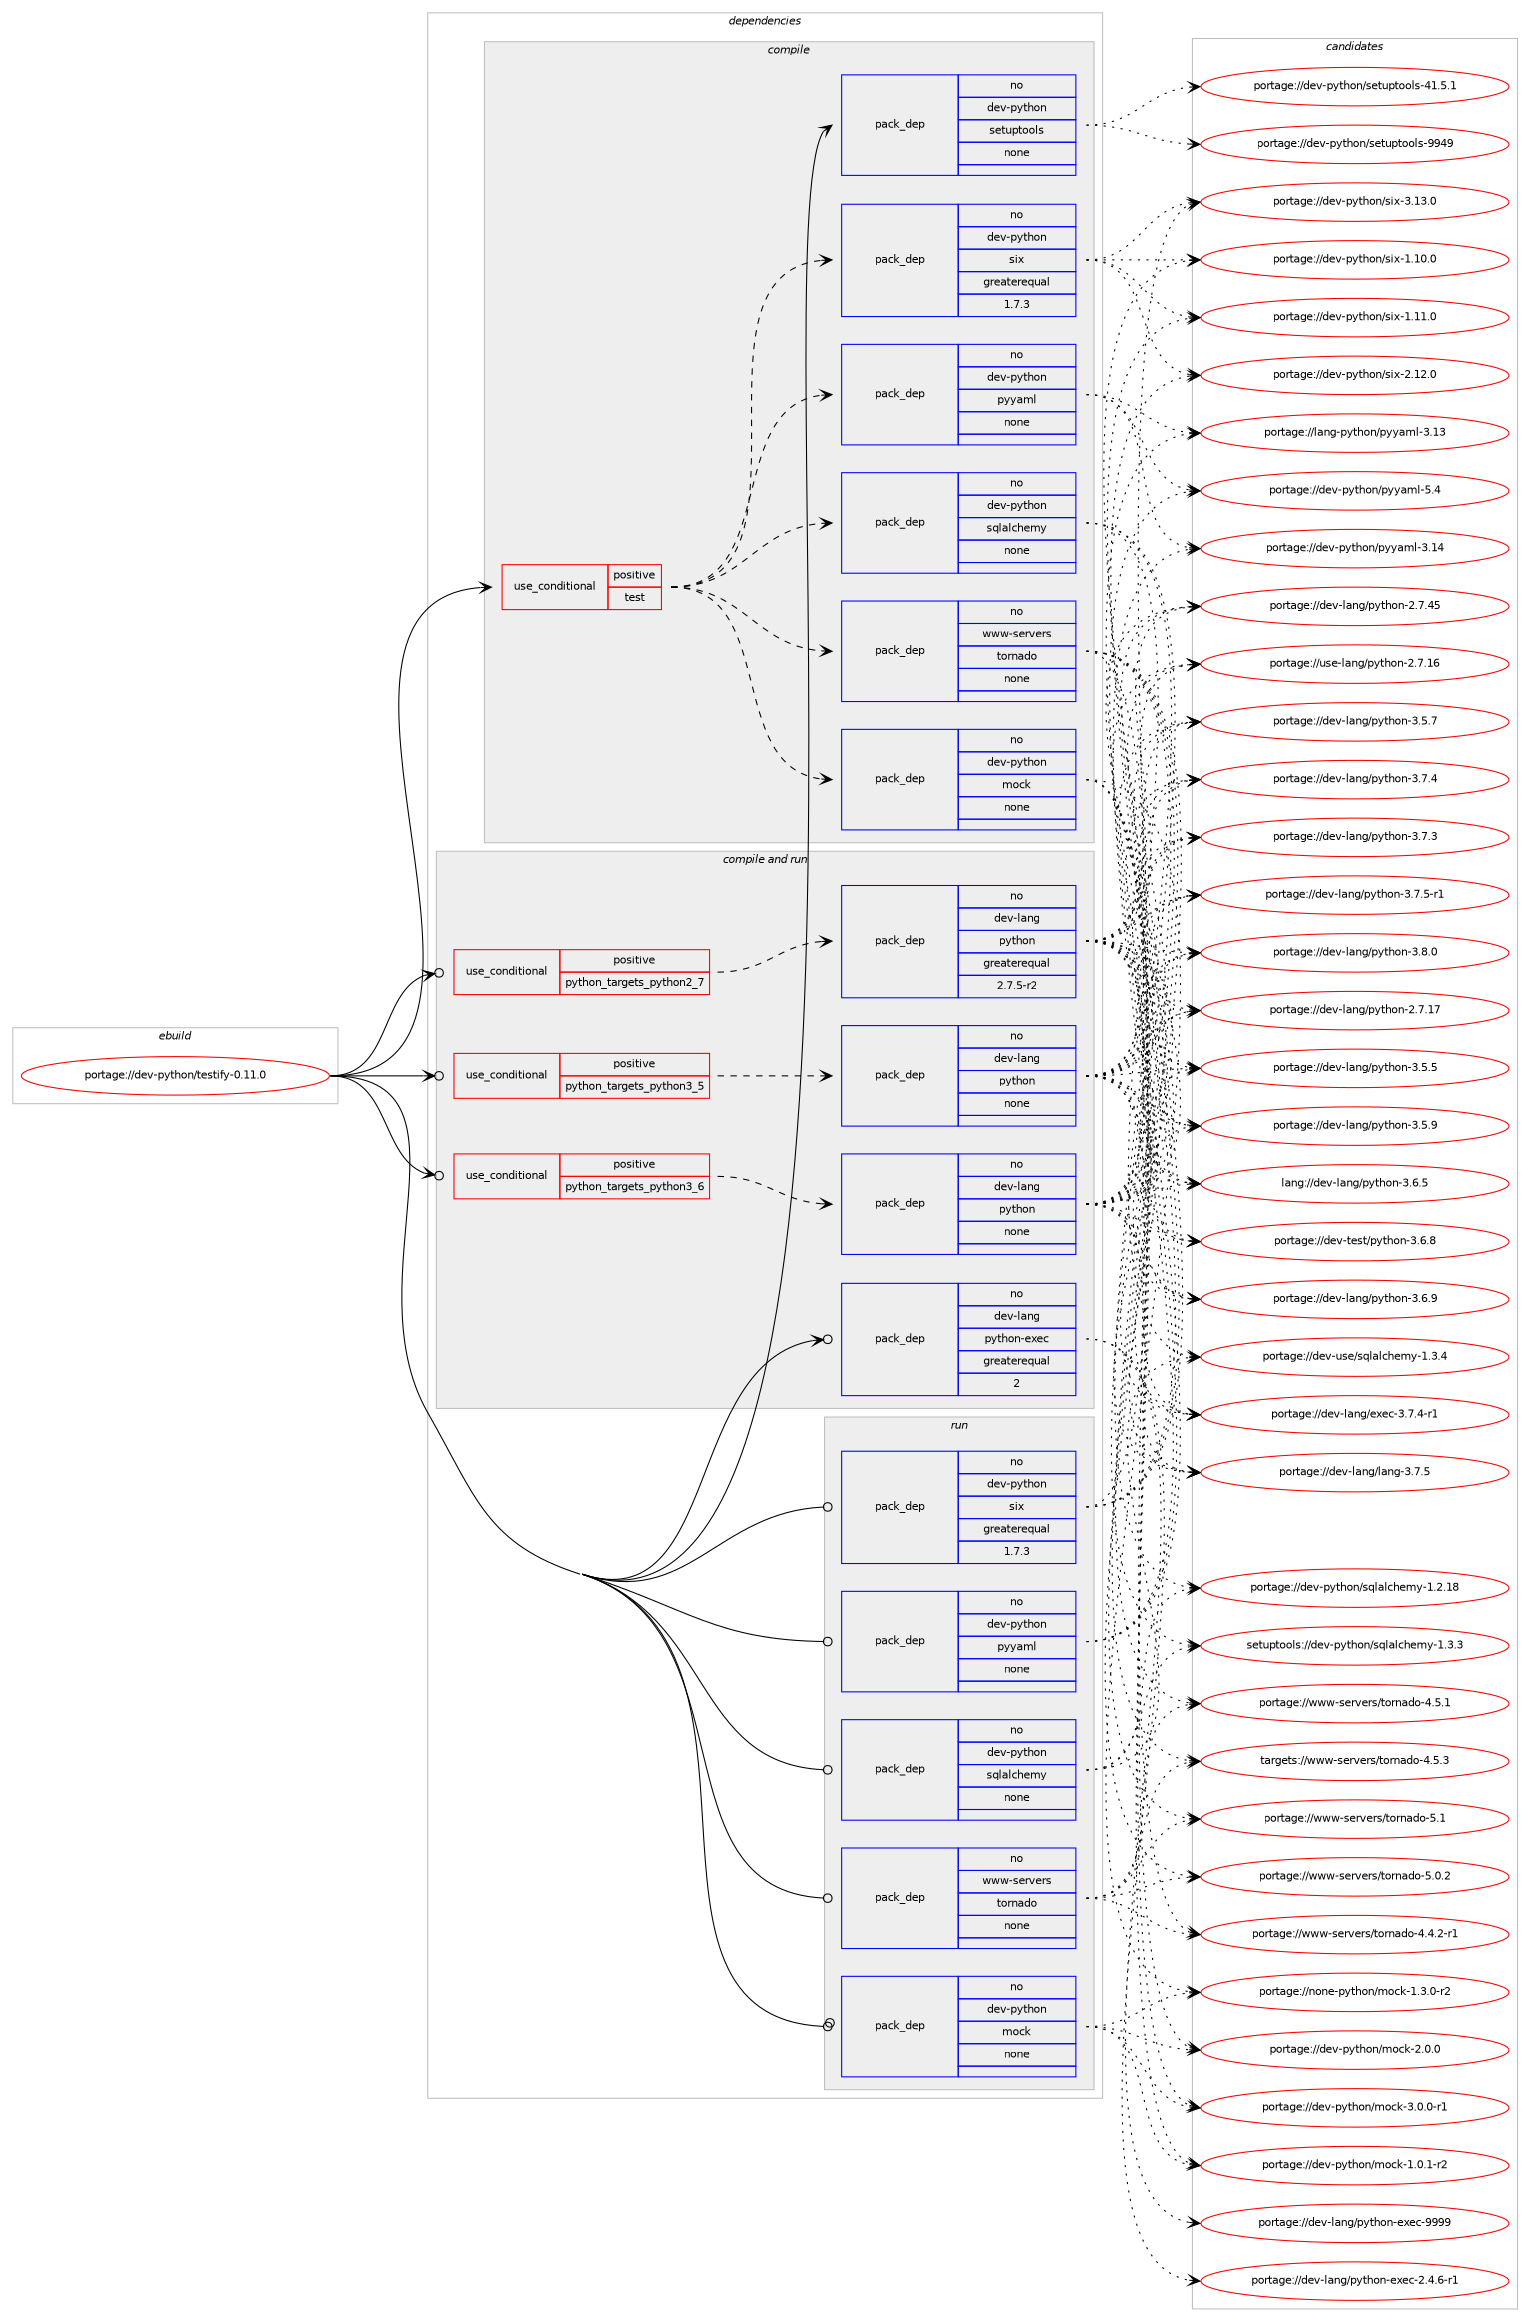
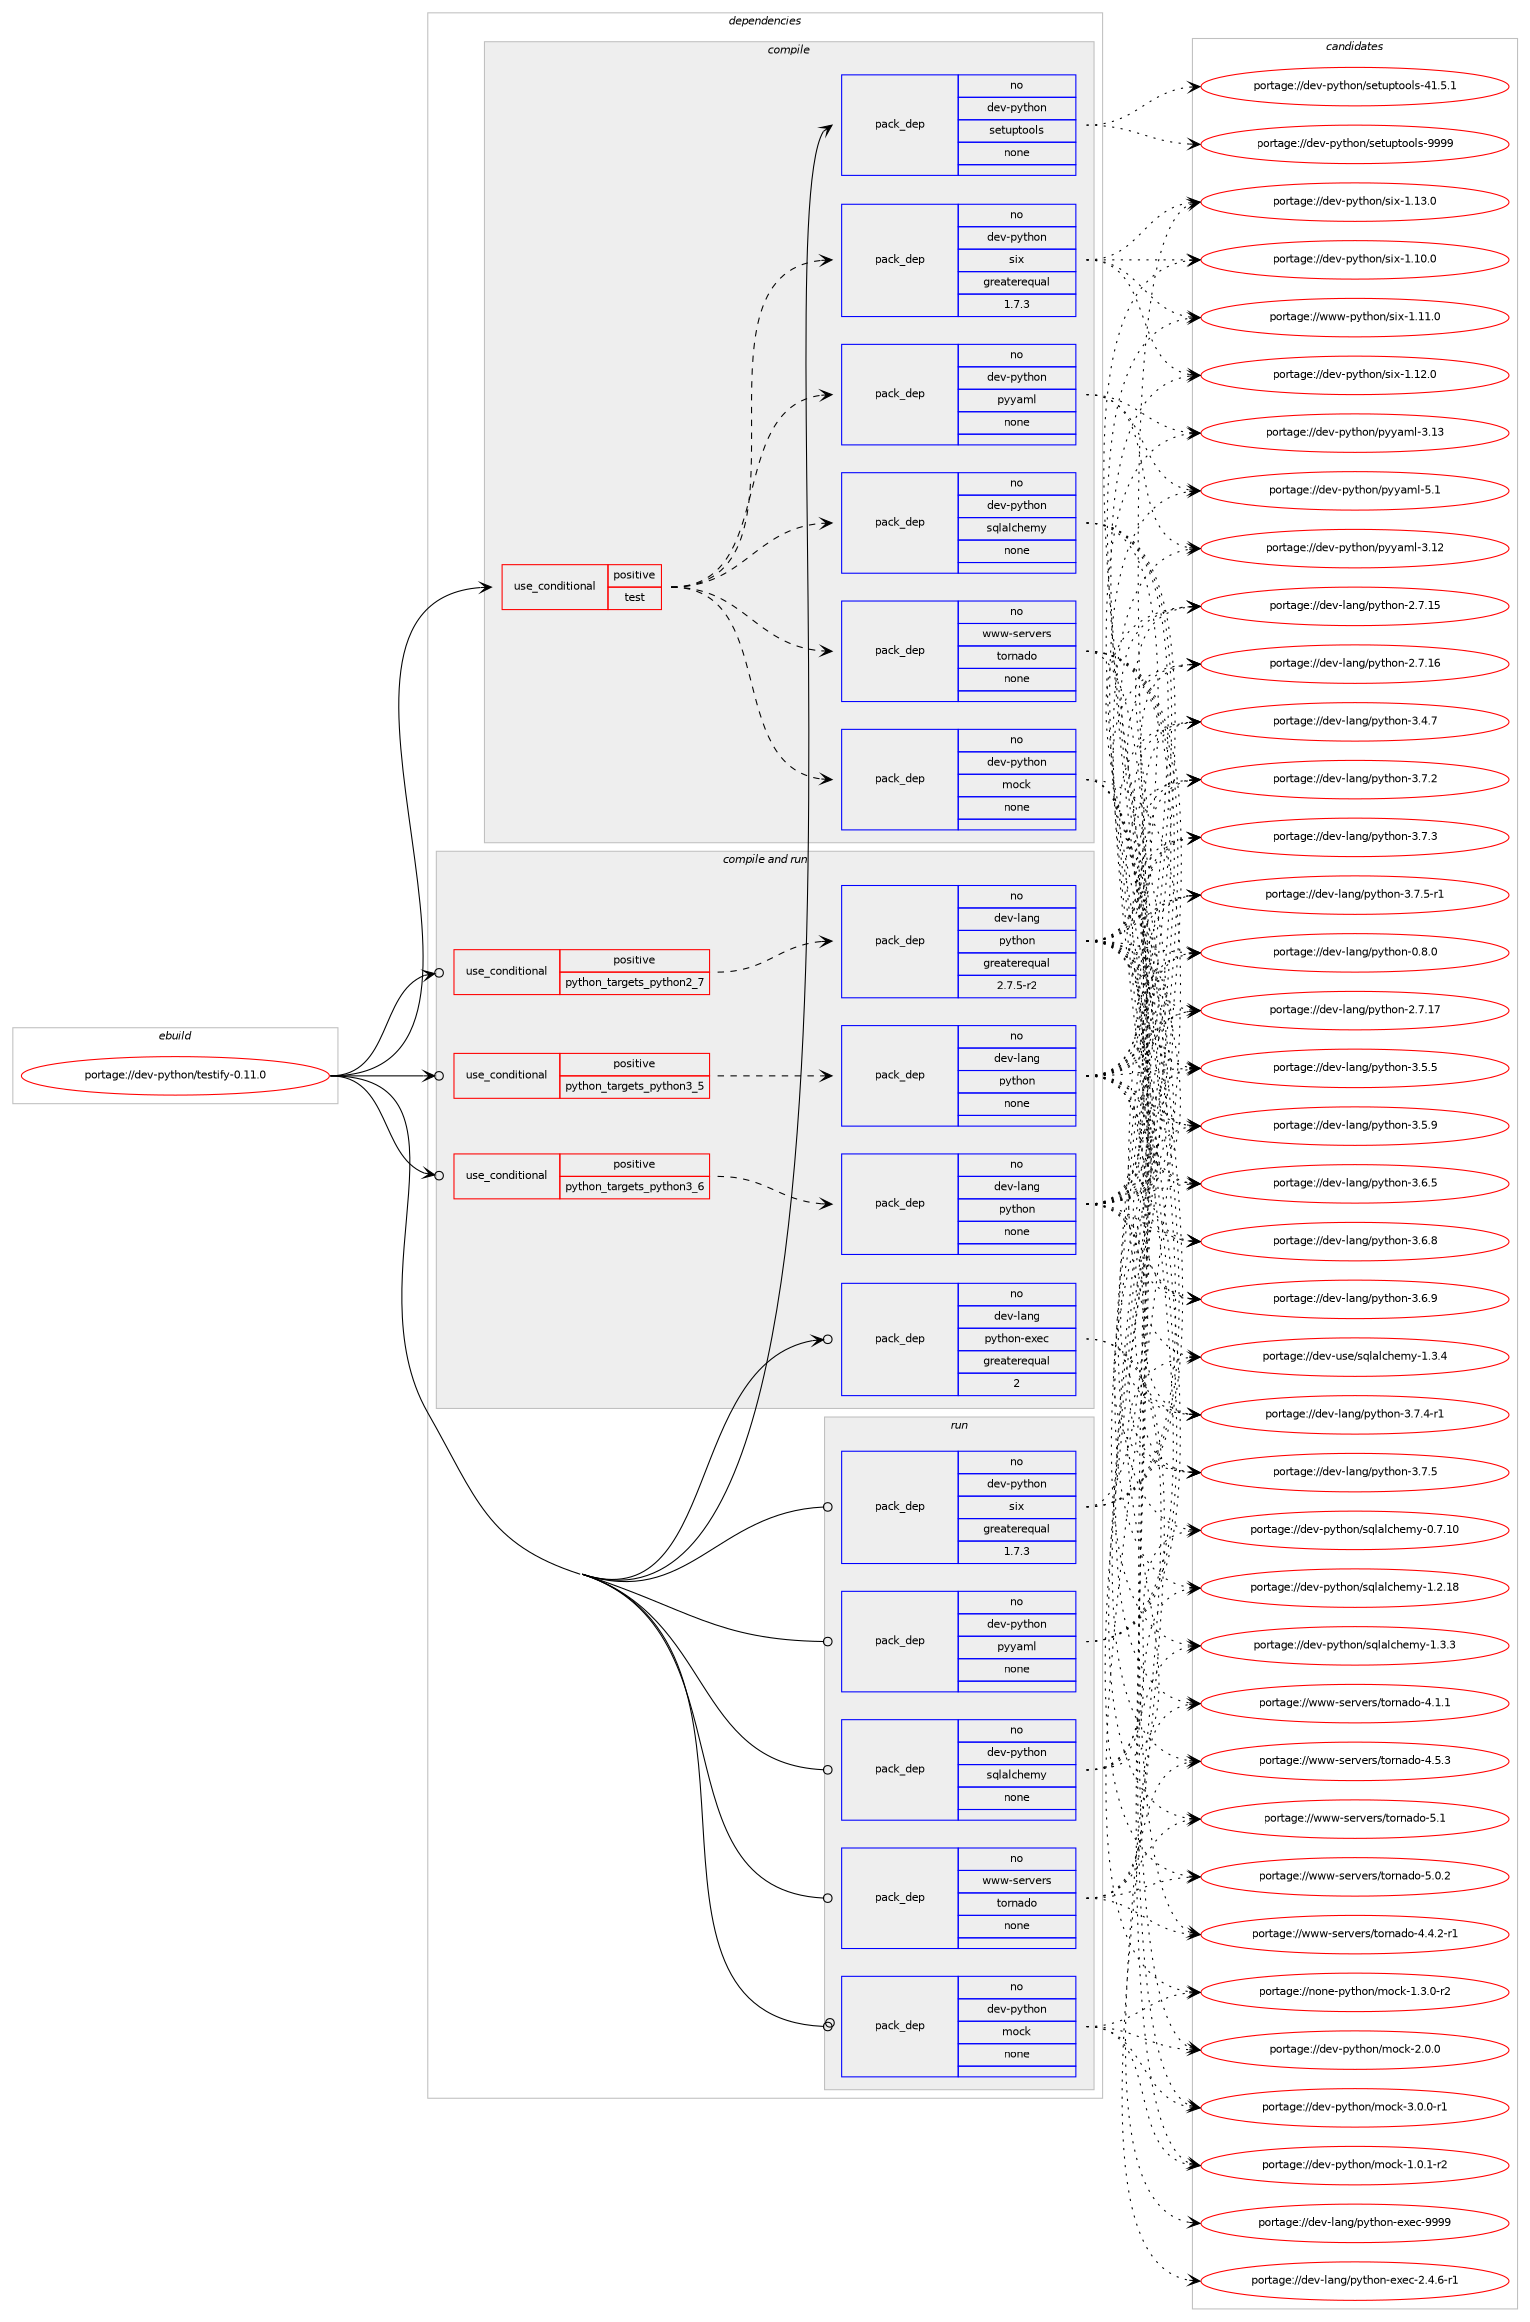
node "portage://dev-python/setuptools-9949": label "portage://dev-python/setuptools-9949" -> "portage://dev-python/setuptools-9999"
node "portage://dev-python/six-3.13.0": label "portage://dev-python/six-3.13.0" -> "portage://dev-python/six-1.13.0"
node "portage://dev-python/six-1.11.0": label "portage://dev-python/six-1.11.0" -> "portage://www-python/six-1.11.0"
node "portage://dev-python/six-2.12.0": label "portage://dev-python/six-2.12.0" -> "portage://dev-python/six-1.12.0"
node "portage://lang-python/pyyaml-3.13": label "portage://lang-python/pyyaml-3.13" -> "portage://dev-python/pyyaml-3.13"
node "portage://dev-python/pyyaml-5.4": label "portage://dev-python/pyyaml-5.4" -> "portage://dev-python/pyyaml-5.1"
node "portage://dev-python/pyyaml-3.14": label "portage://dev-python/pyyaml-3.14" -> "portage://dev-python/pyyaml-3.12"
node "portage://dev-lang/python-2.7.45": label "portage://dev-lang/python-2.7.45" -> "portage://dev-lang/python-2.7.15"
node "portage://use-lang/python-2.7.16": label "portage://use-lang/python-2.7.16" -> "portage://dev-lang/python-2.7.16"
node "portage://dev-lang/python-3.5.7": label "portage://dev-lang/python-3.5.7" -> "portage://dev-lang/python-3.4.7"
node "portage://dev-lang/python-3.7.4": label "portage://dev-lang/python-3.7.4" -> "portage://dev-lang/python-3.7.2"
node "portage://dev-lang/python-3.8.0": label "portage://dev-lang/python-3.8.0" -> "portage://dev-lang/python-0.8.0"
node "lang://dev-lang/python-3.6.5": label "lang://dev-lang/python-3.6.5" -> "portage://dev-lang/python-3.6.5"
node "portage://dev-test/python-3.6.8": label "portage://dev-test/python-3.6.8" -> "portage://dev-lang/python-3.6.8"
node "portage://dev-lang/exec-3.7.4-r1": label "portage://dev-lang/exec-3.7.4-r1" -> "portage://dev-lang/python-3.7.4-r1"
node "portage://dev-lang/lang-3.7.5": label "portage://dev-lang/lang-3.7.5" -> "portage://dev-lang/python-3.7.5"
node "portage://dev-python/sqlalchemy-0.7.10": added
node "setuptools://dev-python/sqlalchemy-1.3.3": label "setuptools://dev-python/sqlalchemy-1.3.3" -> "portage://dev-python/sqlalchemy-1.3.3"
node "portage://www-servers/tornado-4.5.1": label "portage://www-servers/tornado-4.5.1" -> "portage://www-servers/tornado-4.1.1"
node "targets://www-servers/tornado-4.5.3": label "targets://www-servers/tornado-4.5.3" -> "portage://www-servers/tornado-4.5.3"
